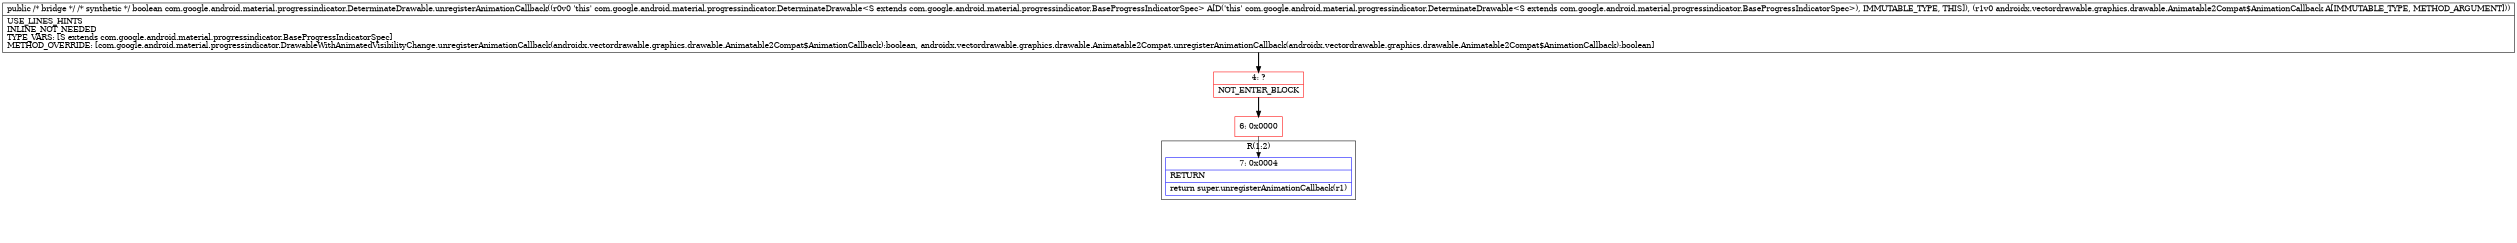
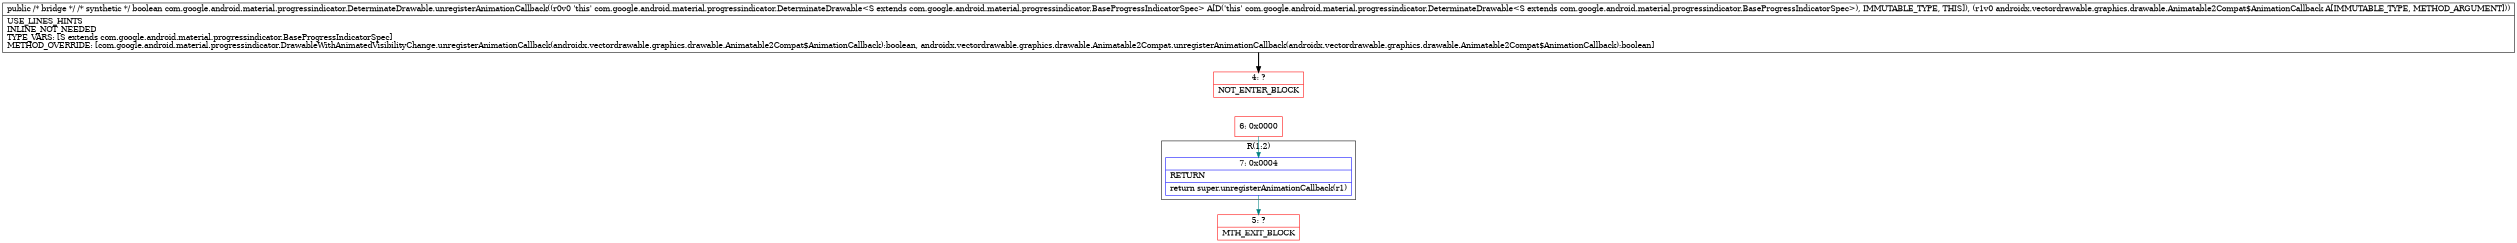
edge "4: ?" -> "6: 0x0000": removed
edge "6: 0x0000" -> "7: 0x0004": color black -> teal
node "5: ?": added
